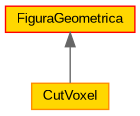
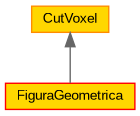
edge "CutVoxel" -> "FiguraGeometrica": reversed
